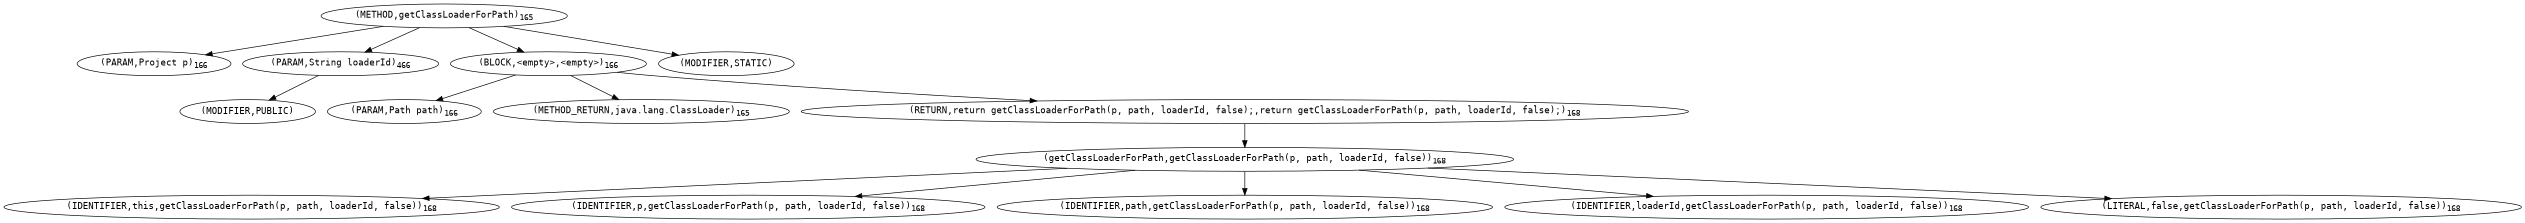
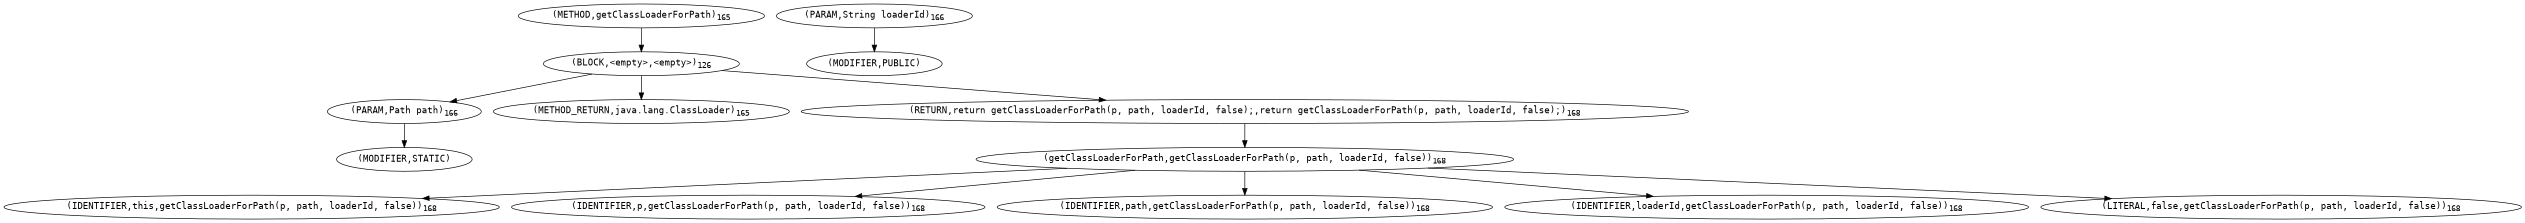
edge "(METHOD,getClassLoaderForPath)" -> "(PARAM,String loaderId)": removed
edge "(METHOD,getClassLoaderForPath)" -> "(MODIFIER,STATIC)": now "(PARAM,Path path)" -> "(MODIFIER,STATIC)"
node "(PARAM,String loaderId)": text "466" -> "166"
node "(BLOCK,<empty>,<empty>)": text "166" -> "126"
node "(PARAM,Project p)": removed
